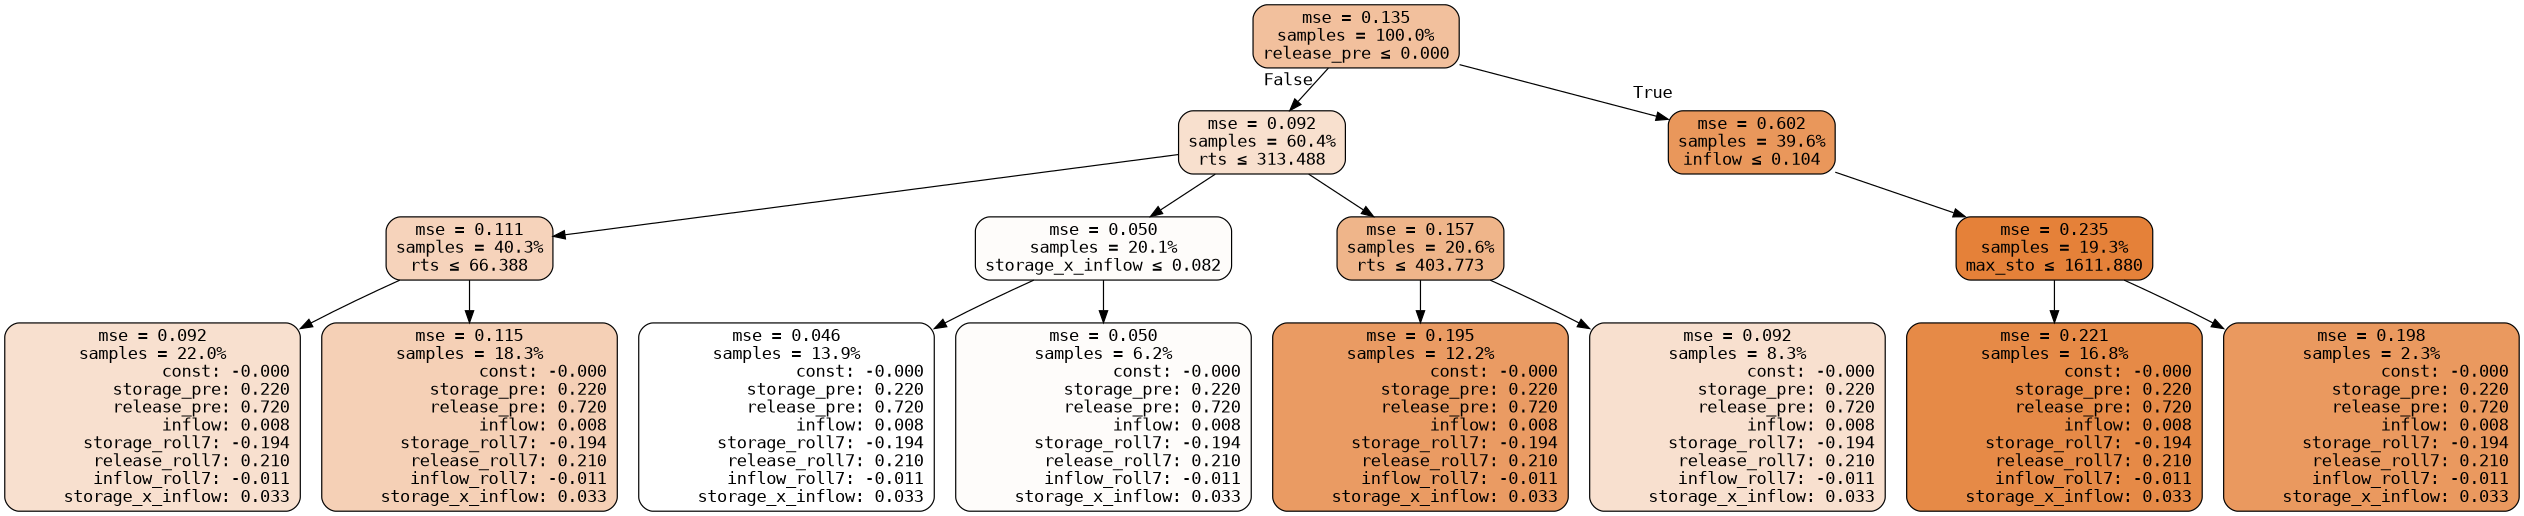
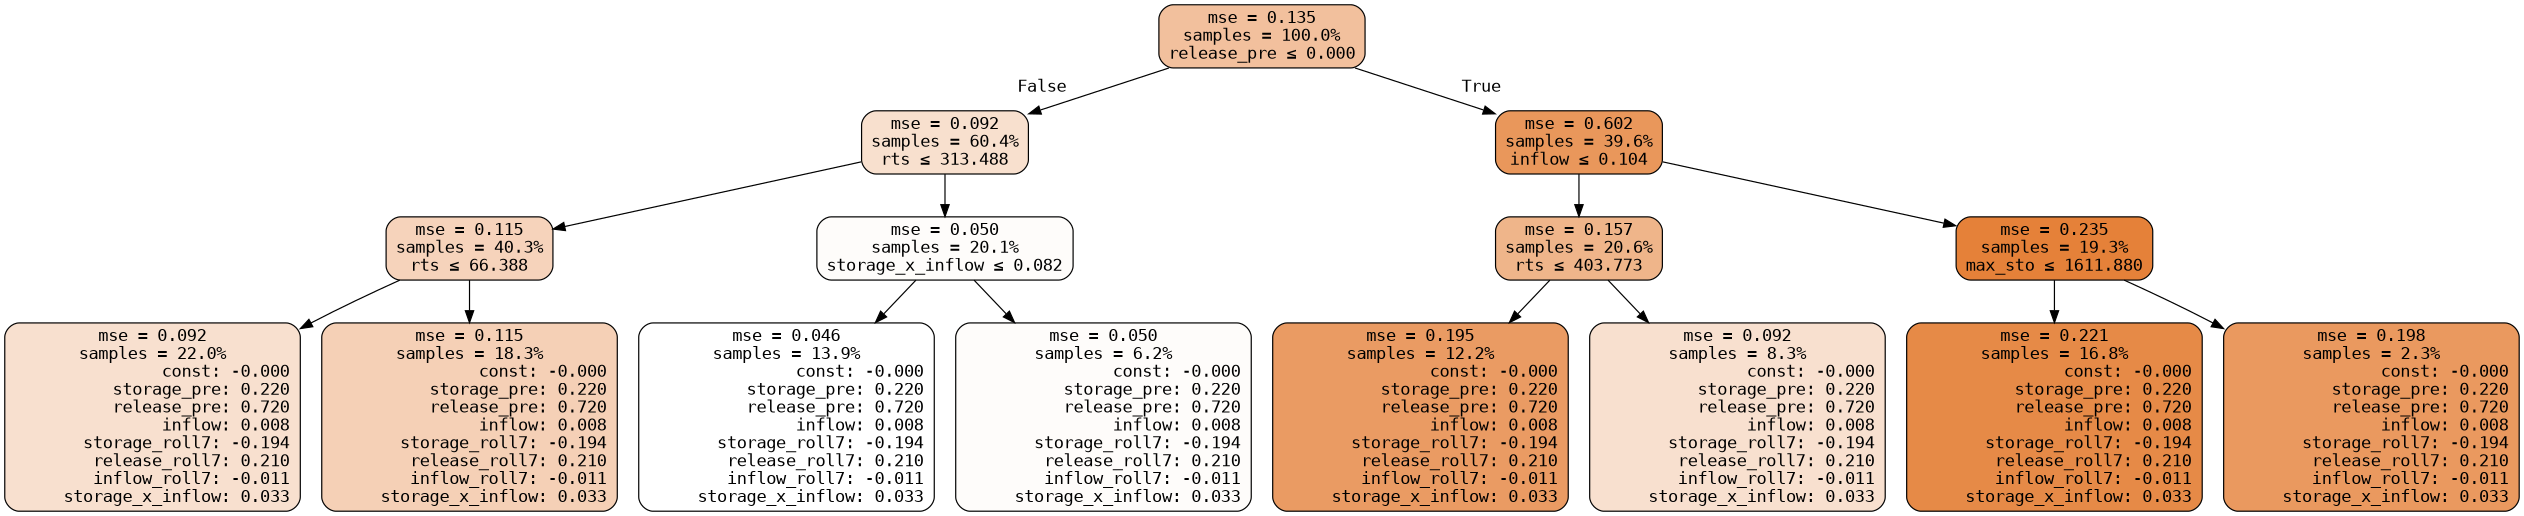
edge "mse = 0.092 samples = 60.4% rts ≤ 313.488" -> "mse = 0.157 samples = 20.6% rts ≤ 403.773": now "mse = 0.602 samples = 39.6% inflow ≤ 0.104" -> "mse = 0.157 samples = 20.6% rts ≤ 403.773"
node "mse = 0.111 samples = 40.3% rts ≤ 66.388": label "mse = 0.111 samples = 40.3% rts ≤ 66.388" -> "mse = 0.115 samples = 40.3% rts ≤ 66.388"
